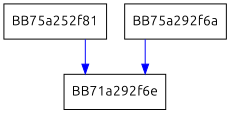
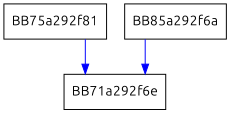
node "BB75a252f81": label "BB75a252f81" -> "BB75a292f81"
node "BB75a292f6a": label "BB75a292f6a" -> "BB85a292f6a"
